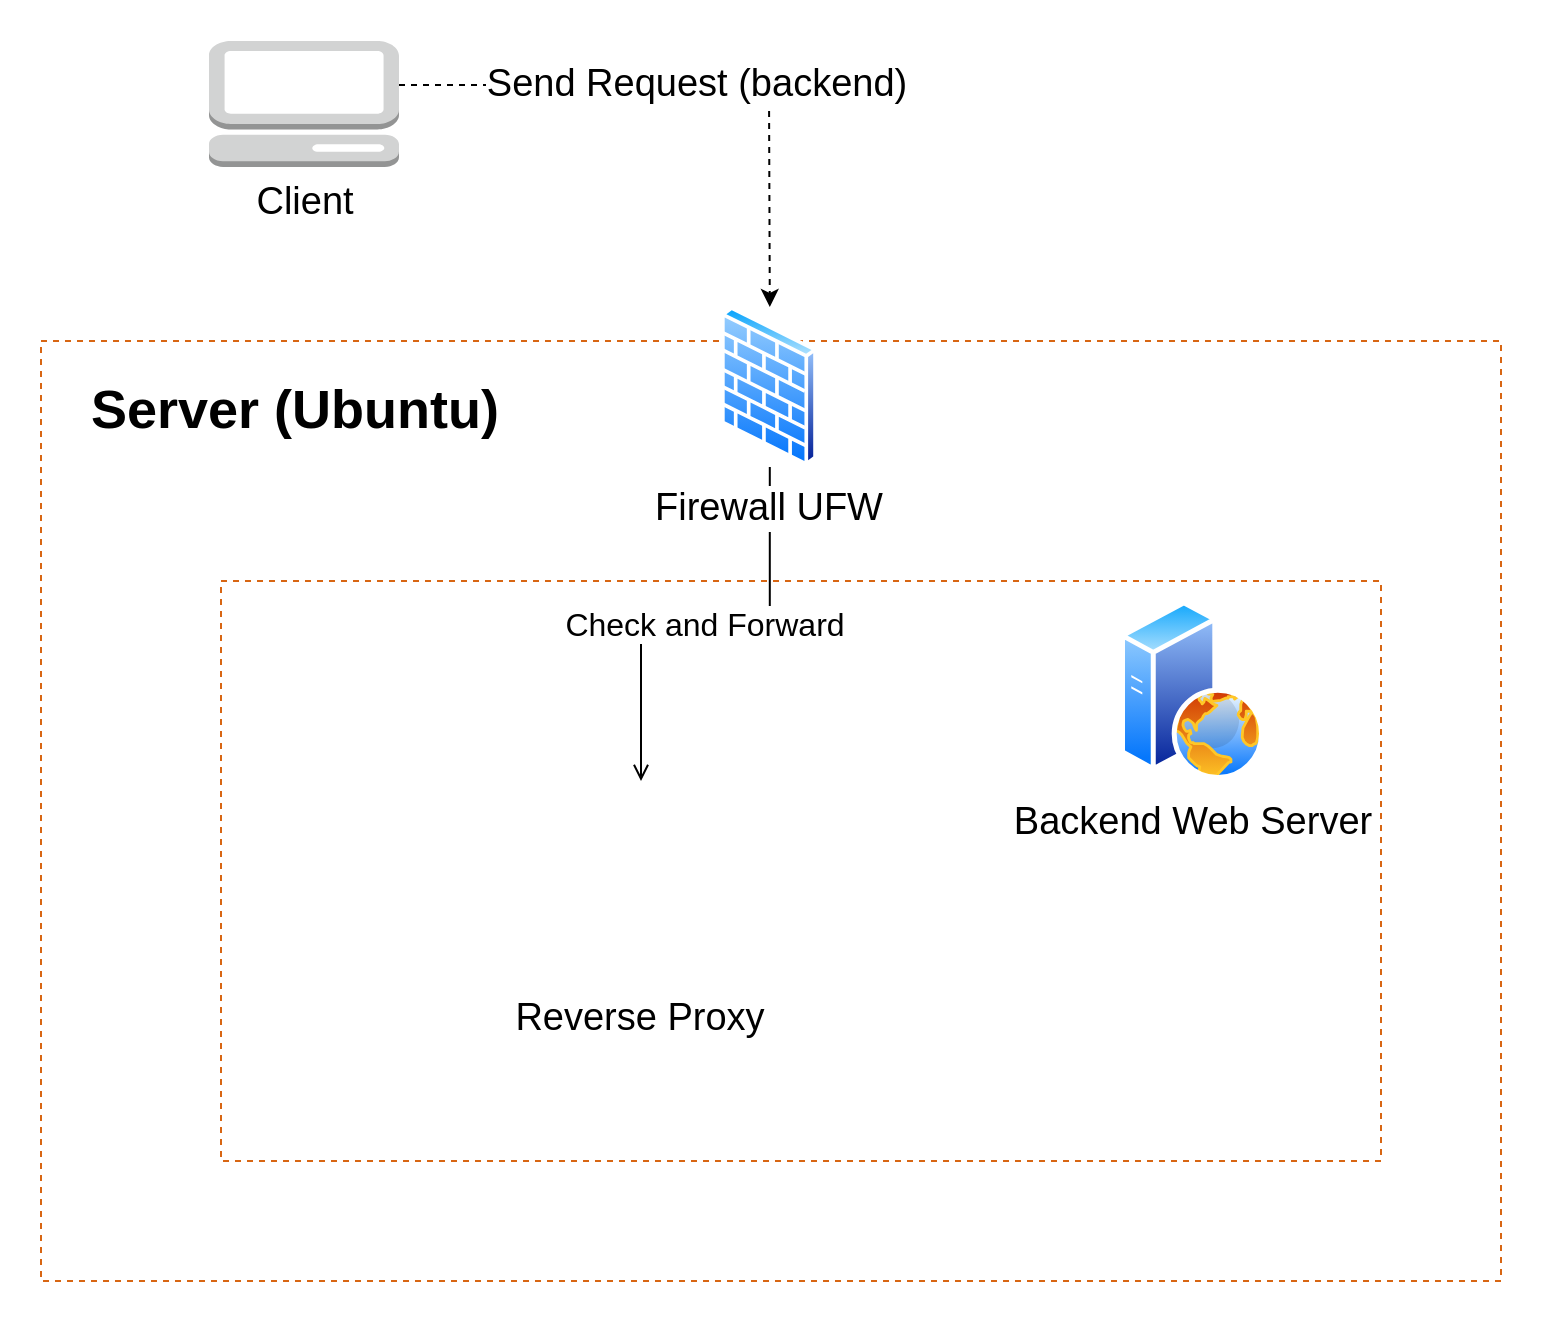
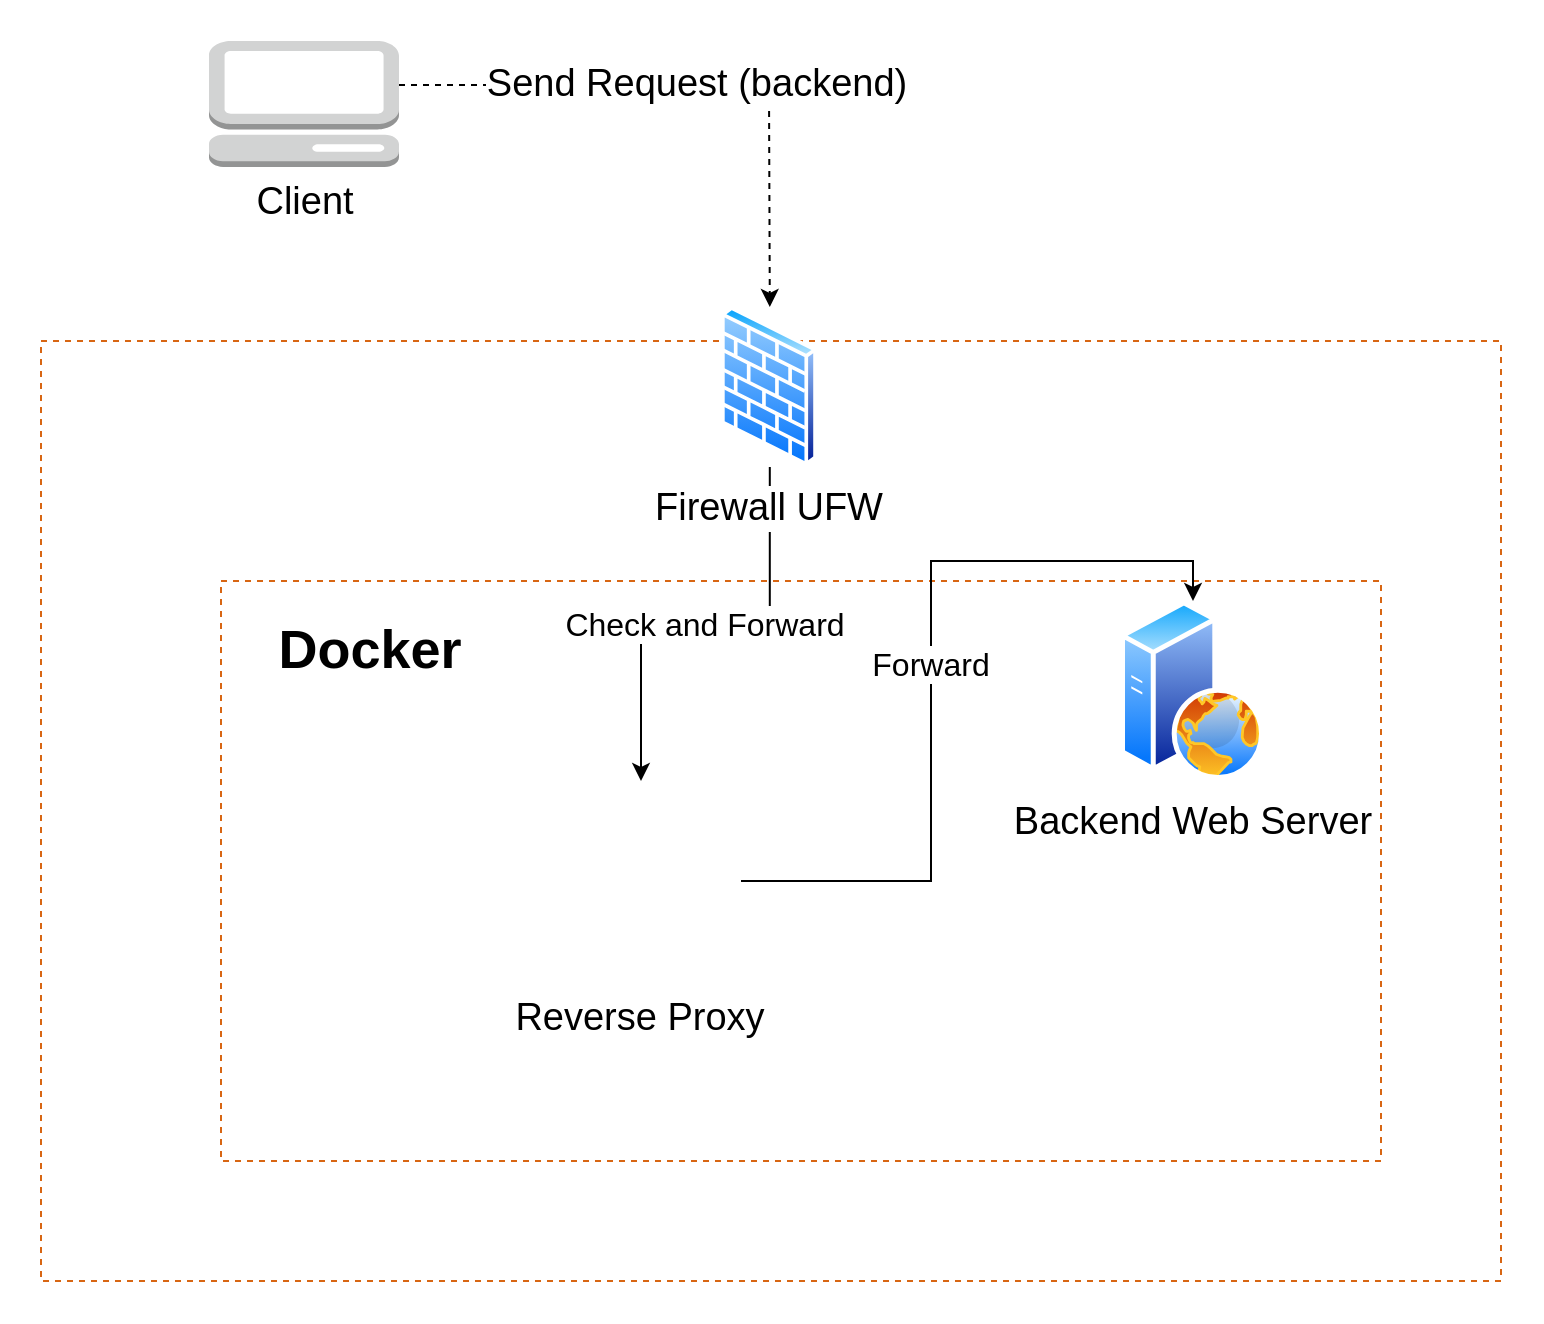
node "Server (Ubuntu)": removed
node "Docker": added
edge "Firewall UFW" -> "Reverse Proxy": arrowhead open -> classic
edge "Reverse Proxy" -> "Backend Web Server": added, label "Forward"
